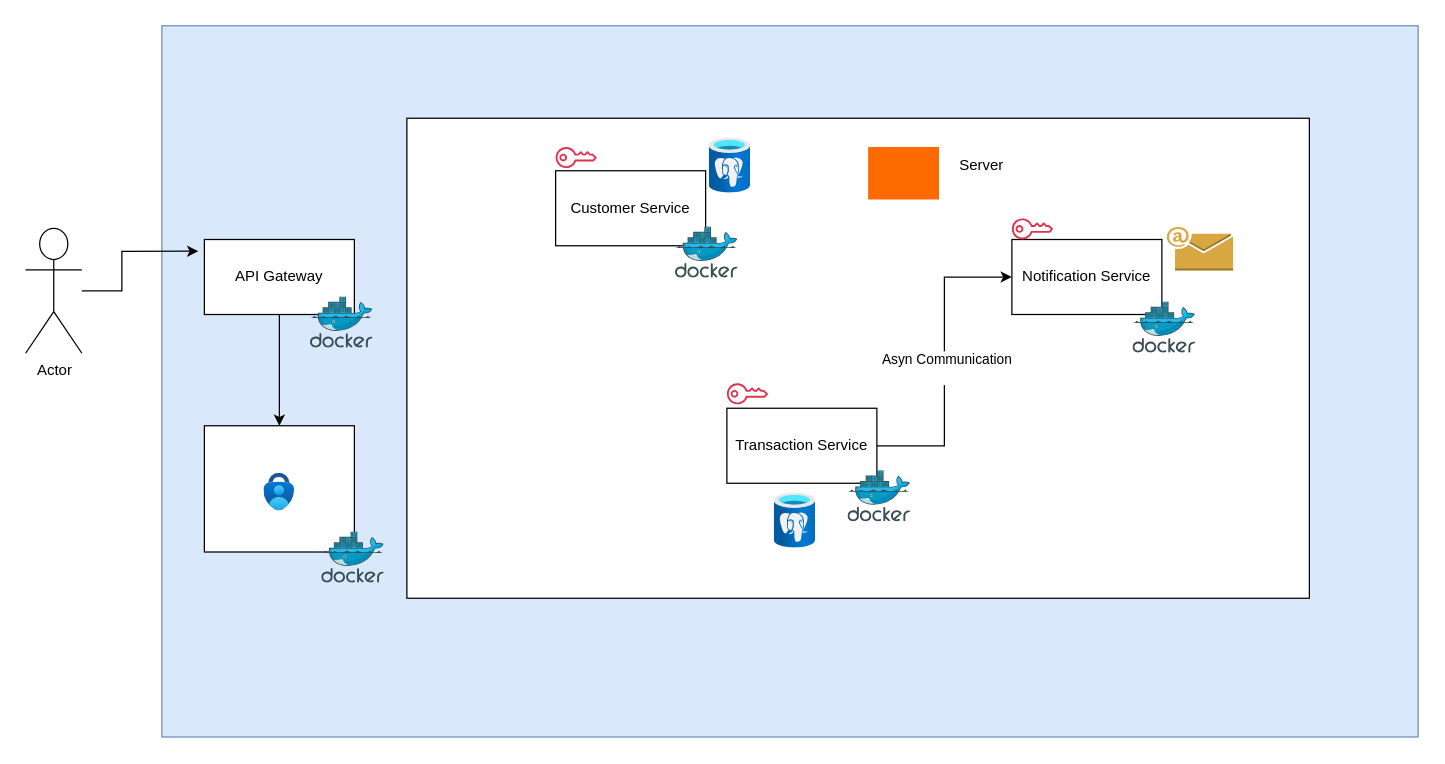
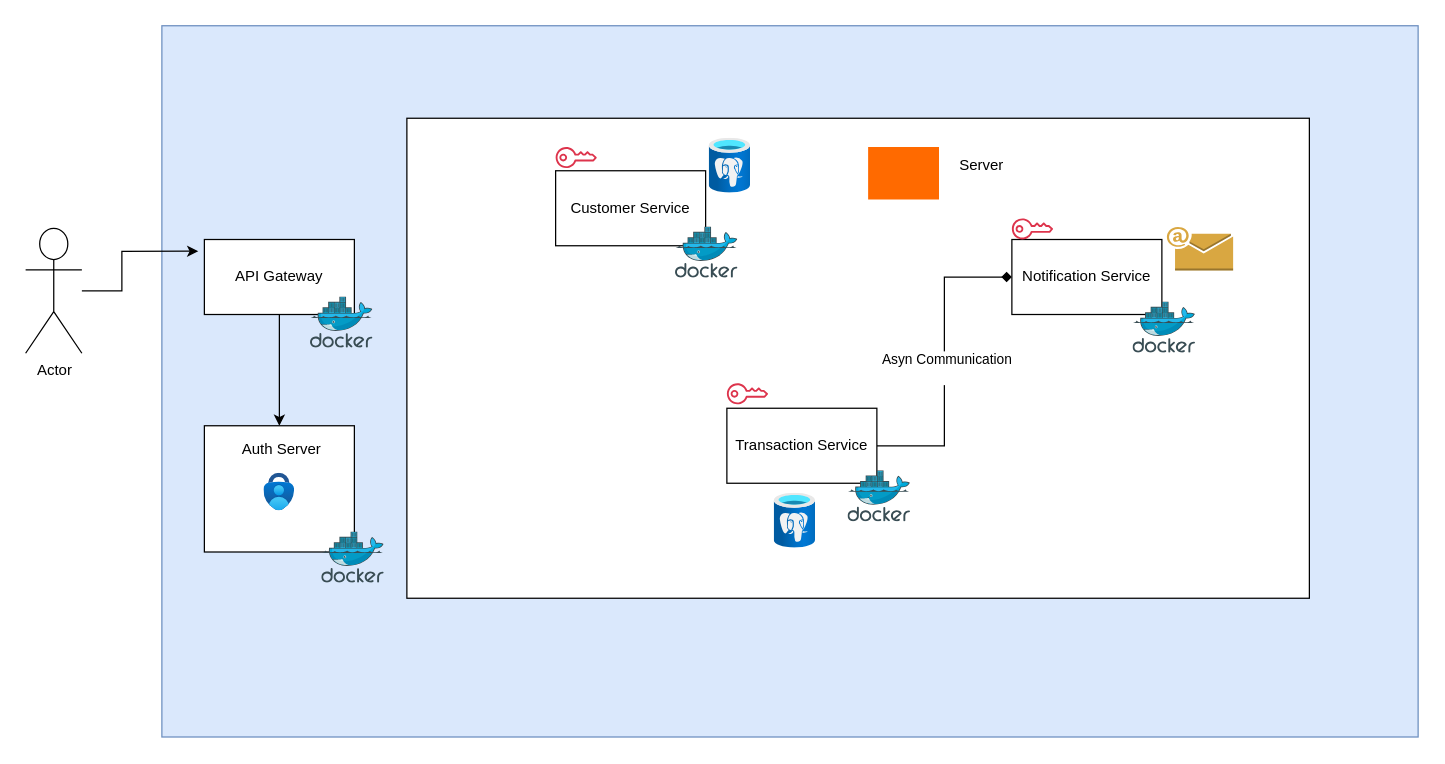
edge "Transaction Service" -> "Notification Service": arrowhead classic -> diamond
node "Auth Server": added
